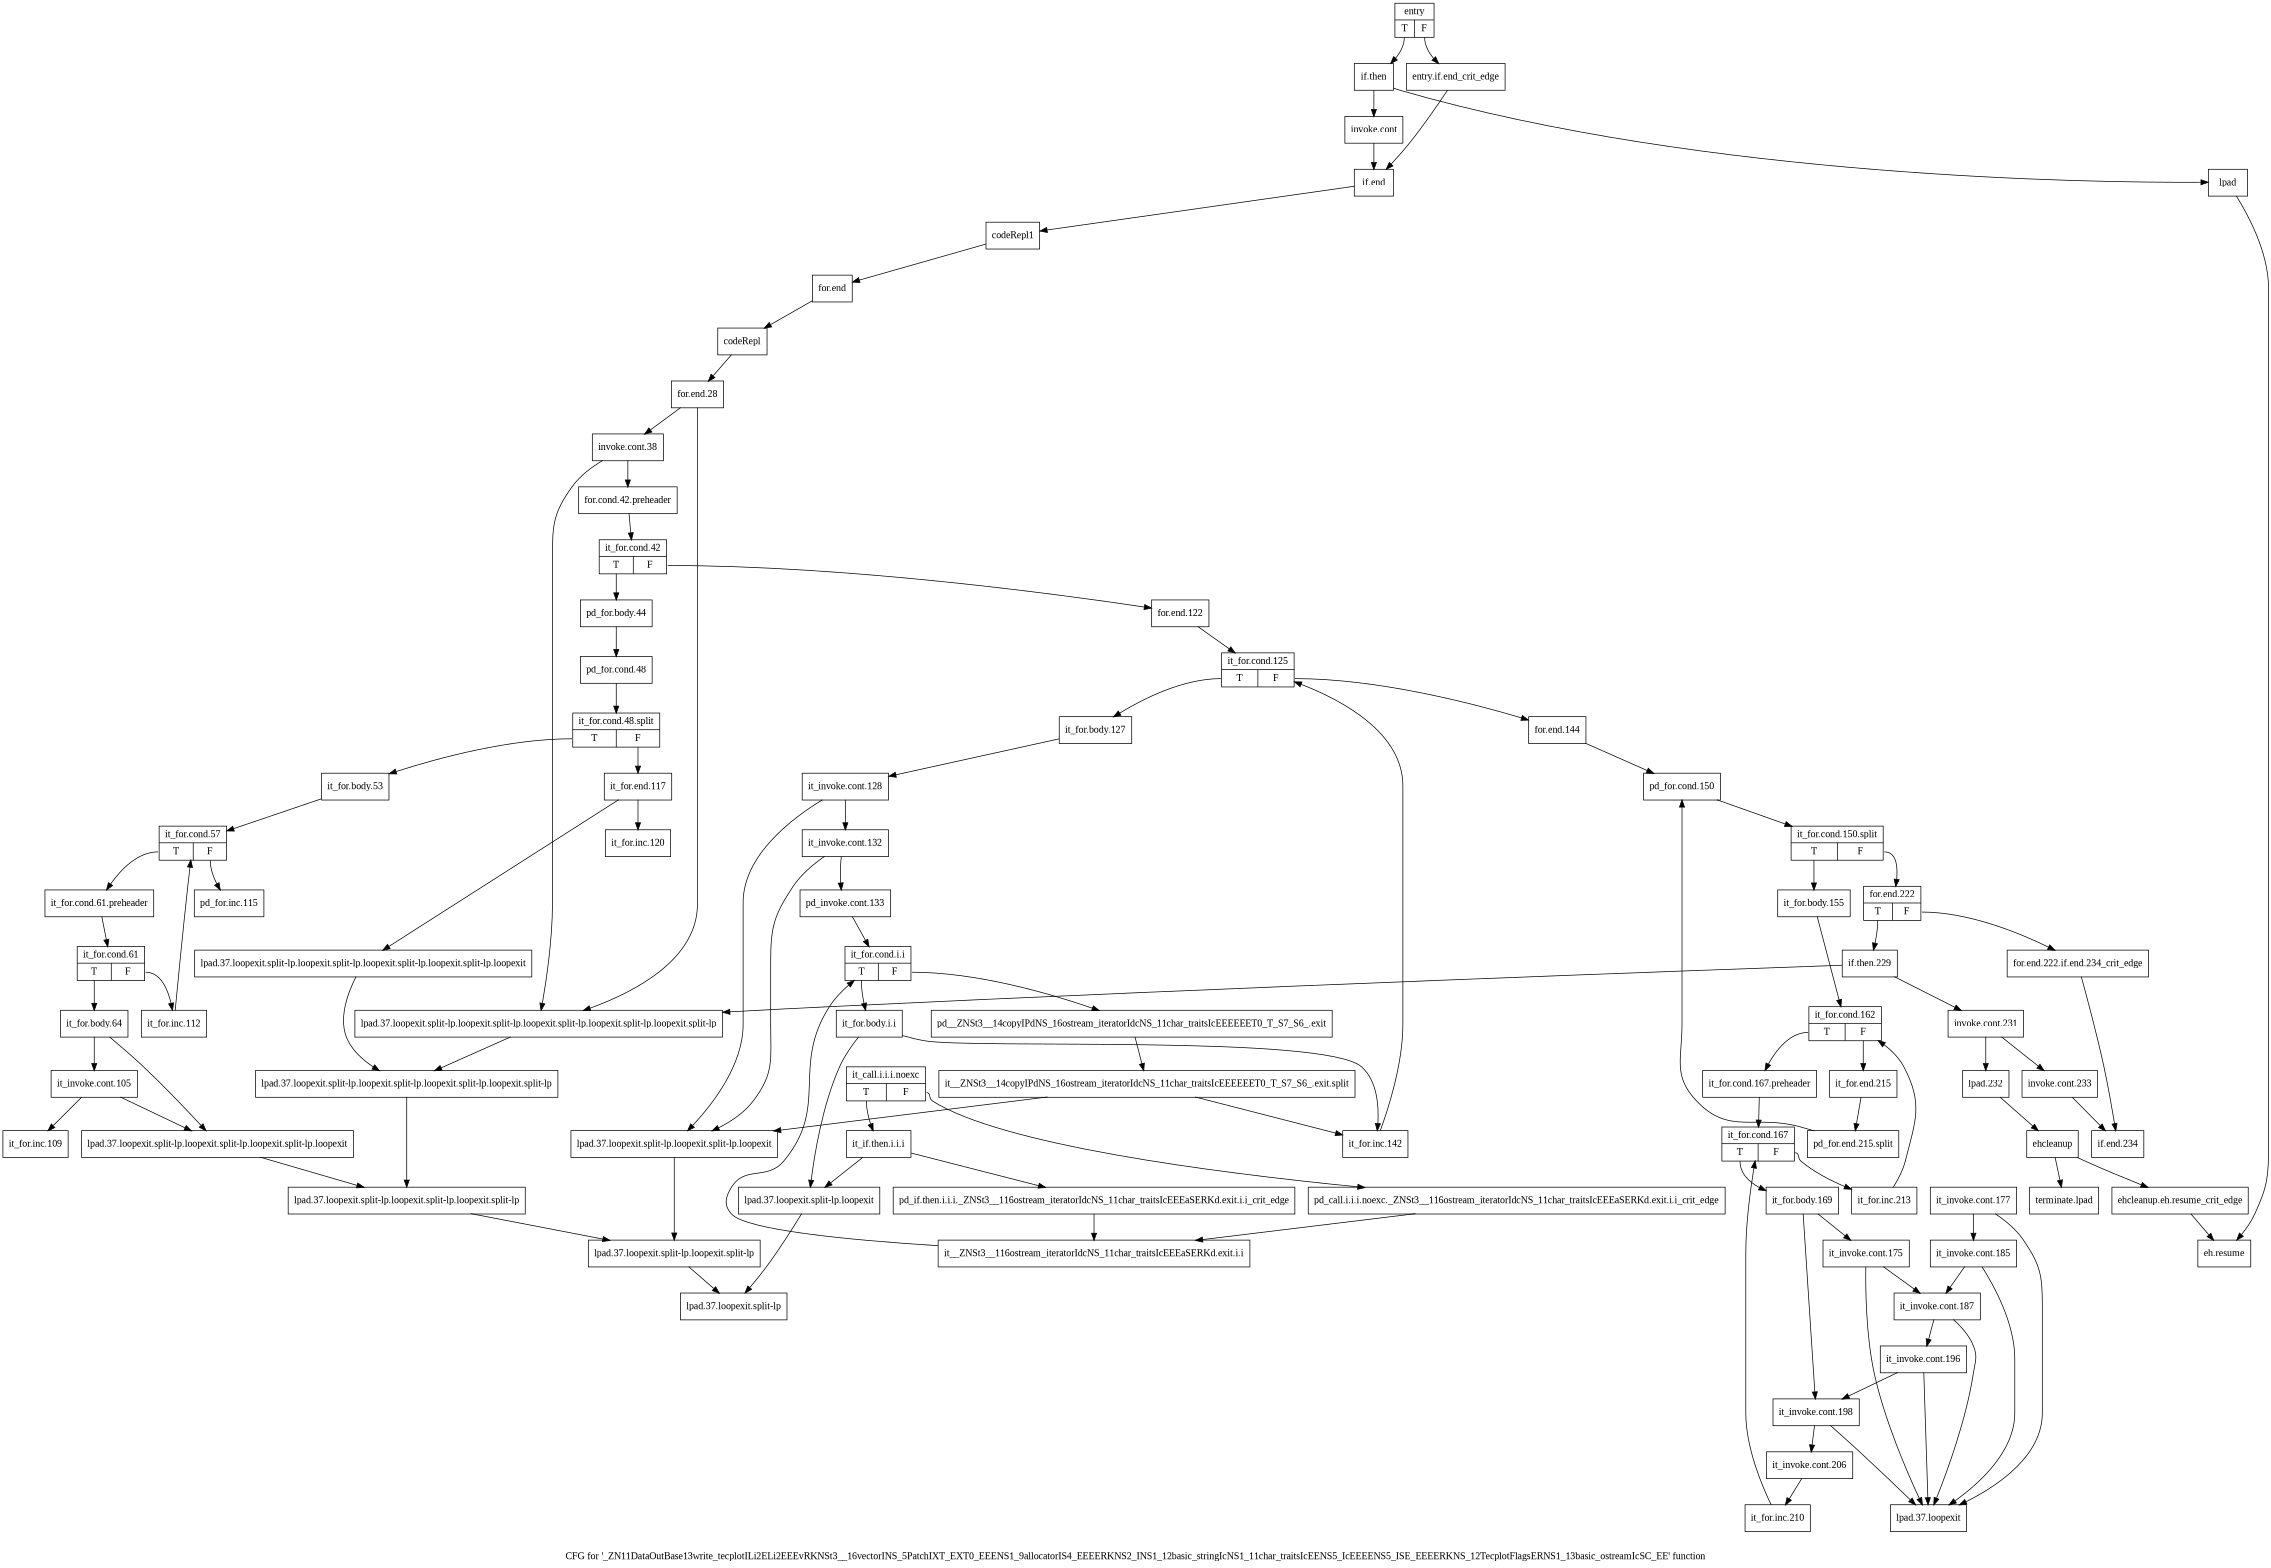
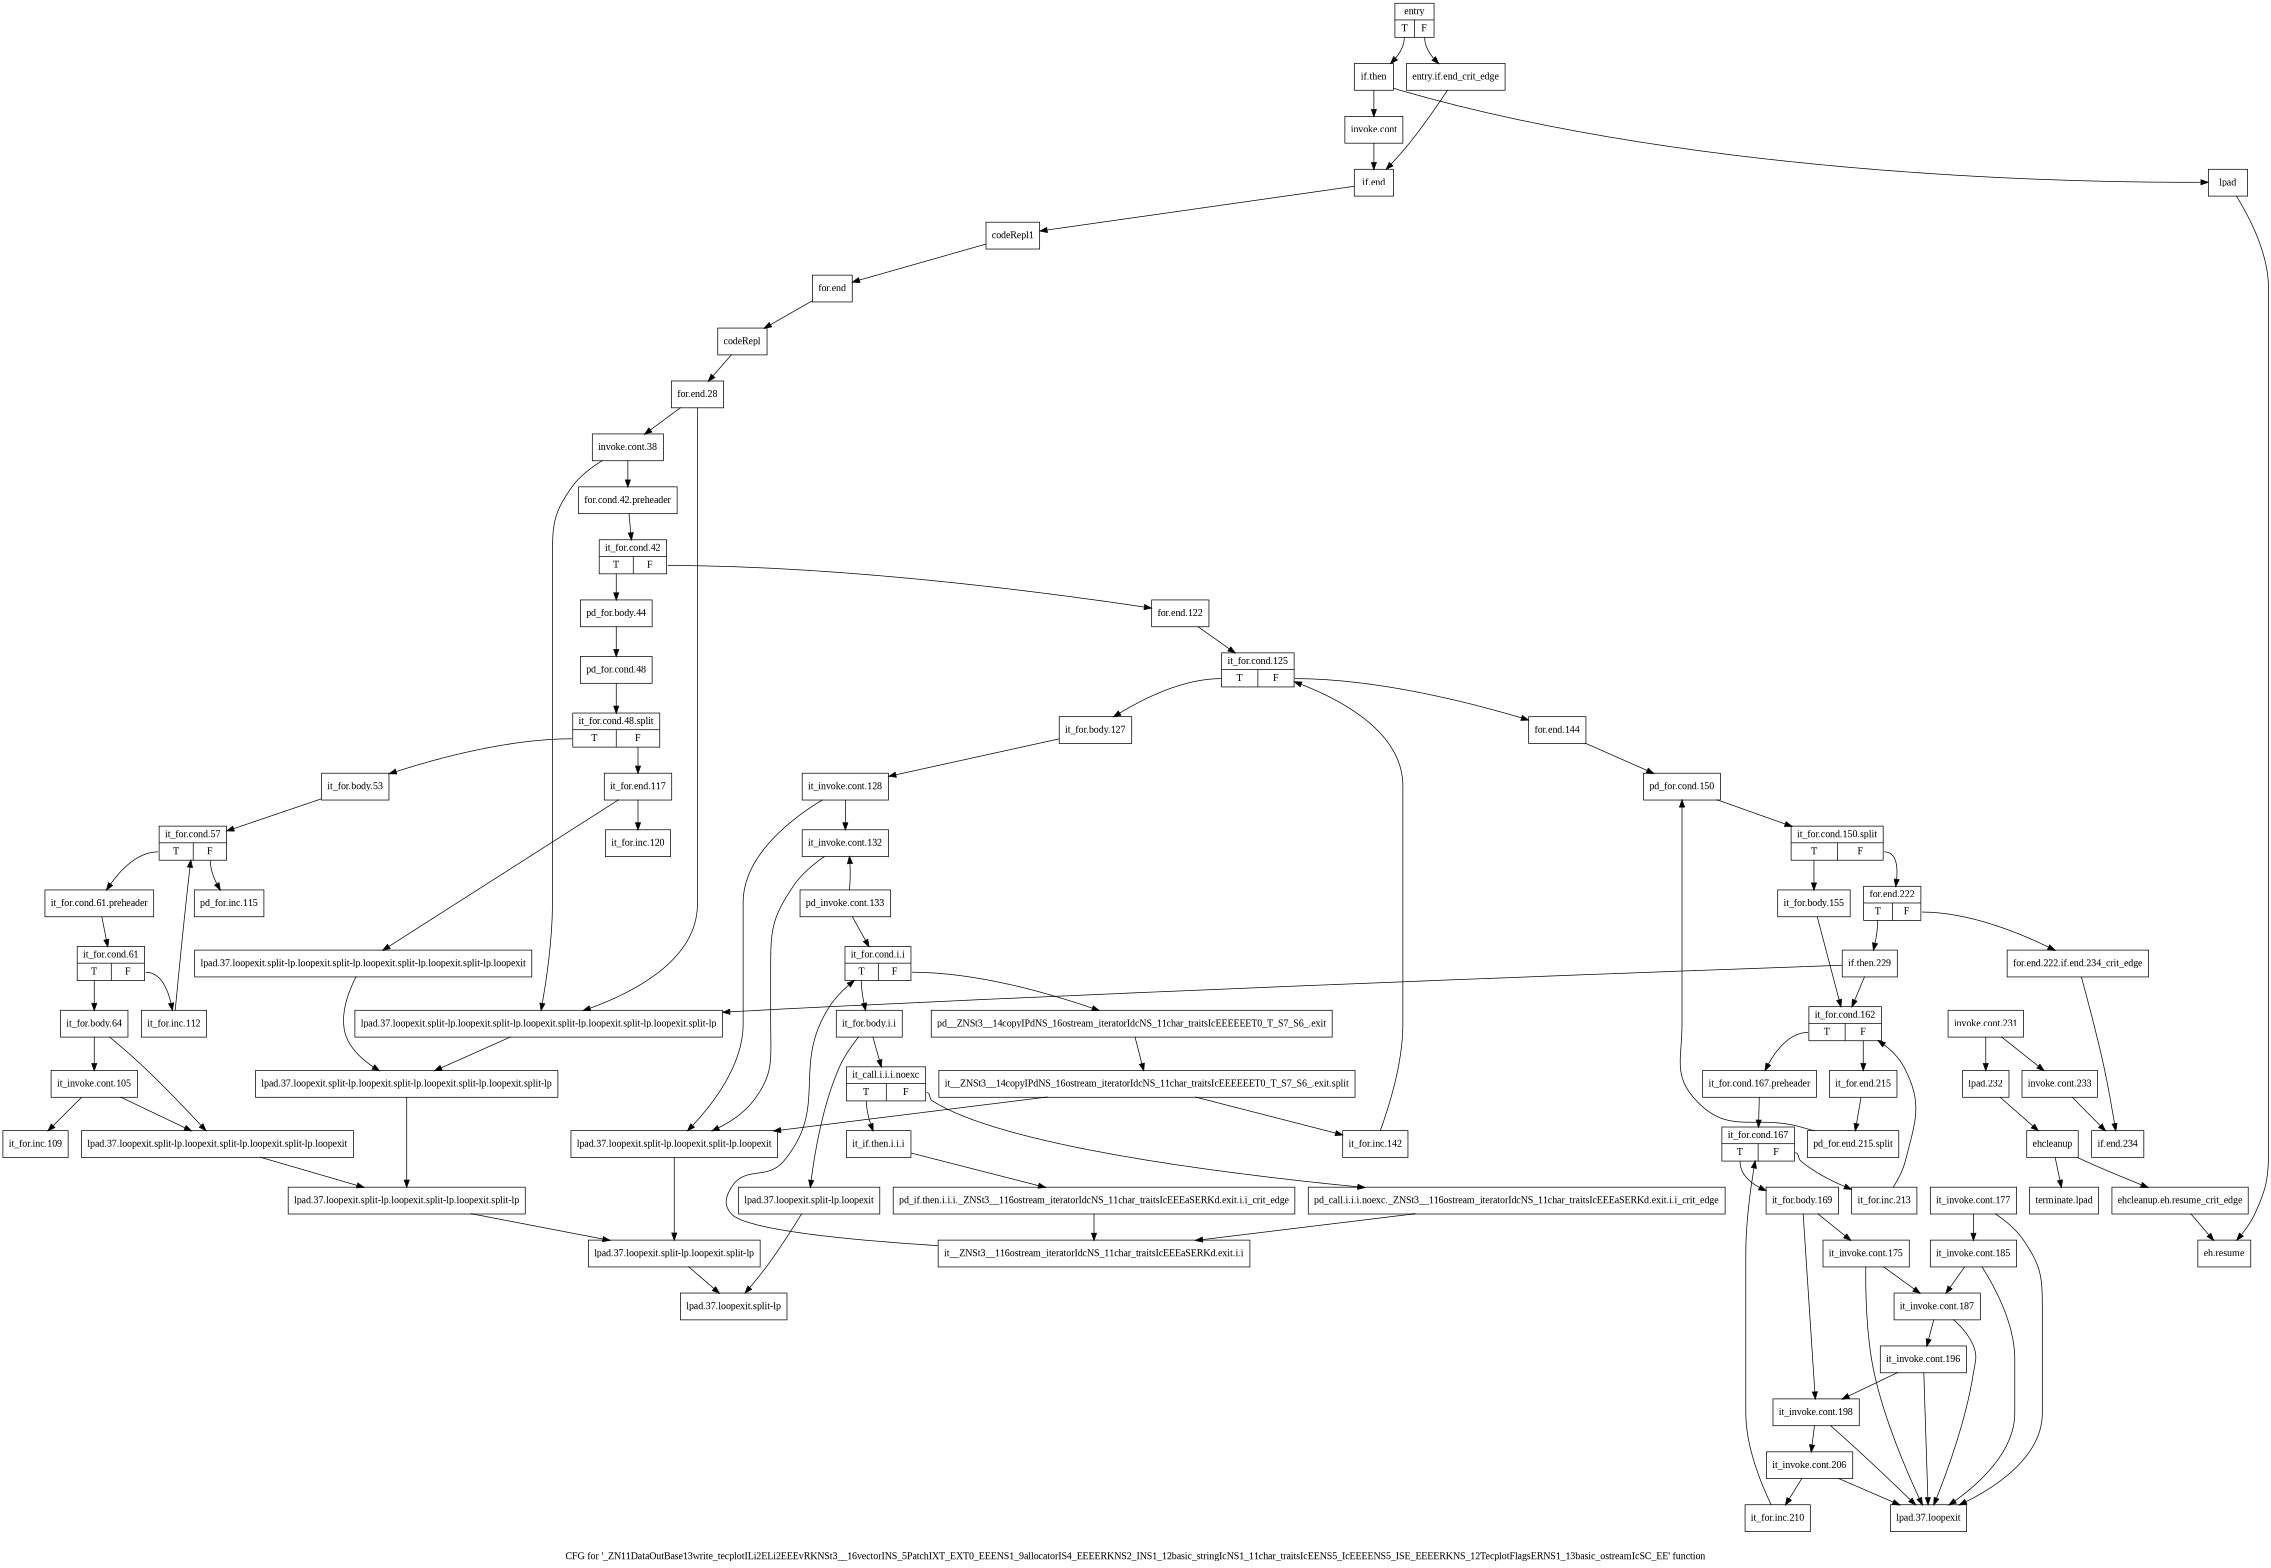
edge "it_invoke.cont.132" -> "pd_invoke.cont.133": reversed
edge "if.then.229" -> "invoke.cont.231": now "if.then.229" -> "it_for.cond.162"
edge "it_for.body.i.i" -> "it_for.inc.142": now "it_for.body.i.i" -> "it_call.i.i.i.noexc"
edge "it_if.then.i.i.i" -> "lpad.37.loopexit.split-lp.loopexit": removed
edge "it_invoke.cont.206" -> "lpad.37.loopexit": added
